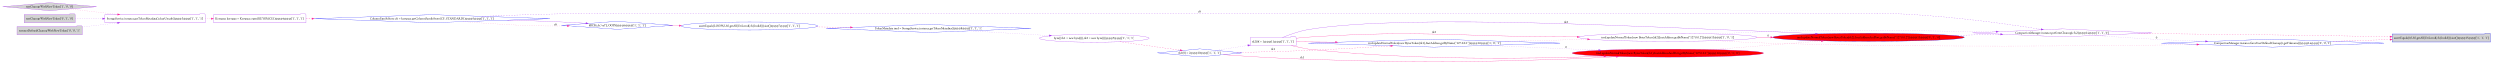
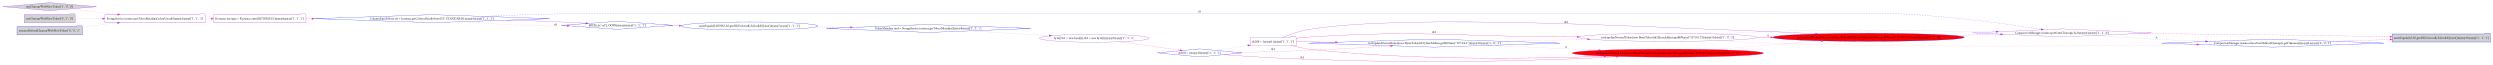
node "testuserDefinedCleanupWithNewToken['0', '0', '1']": color purple -> blue
